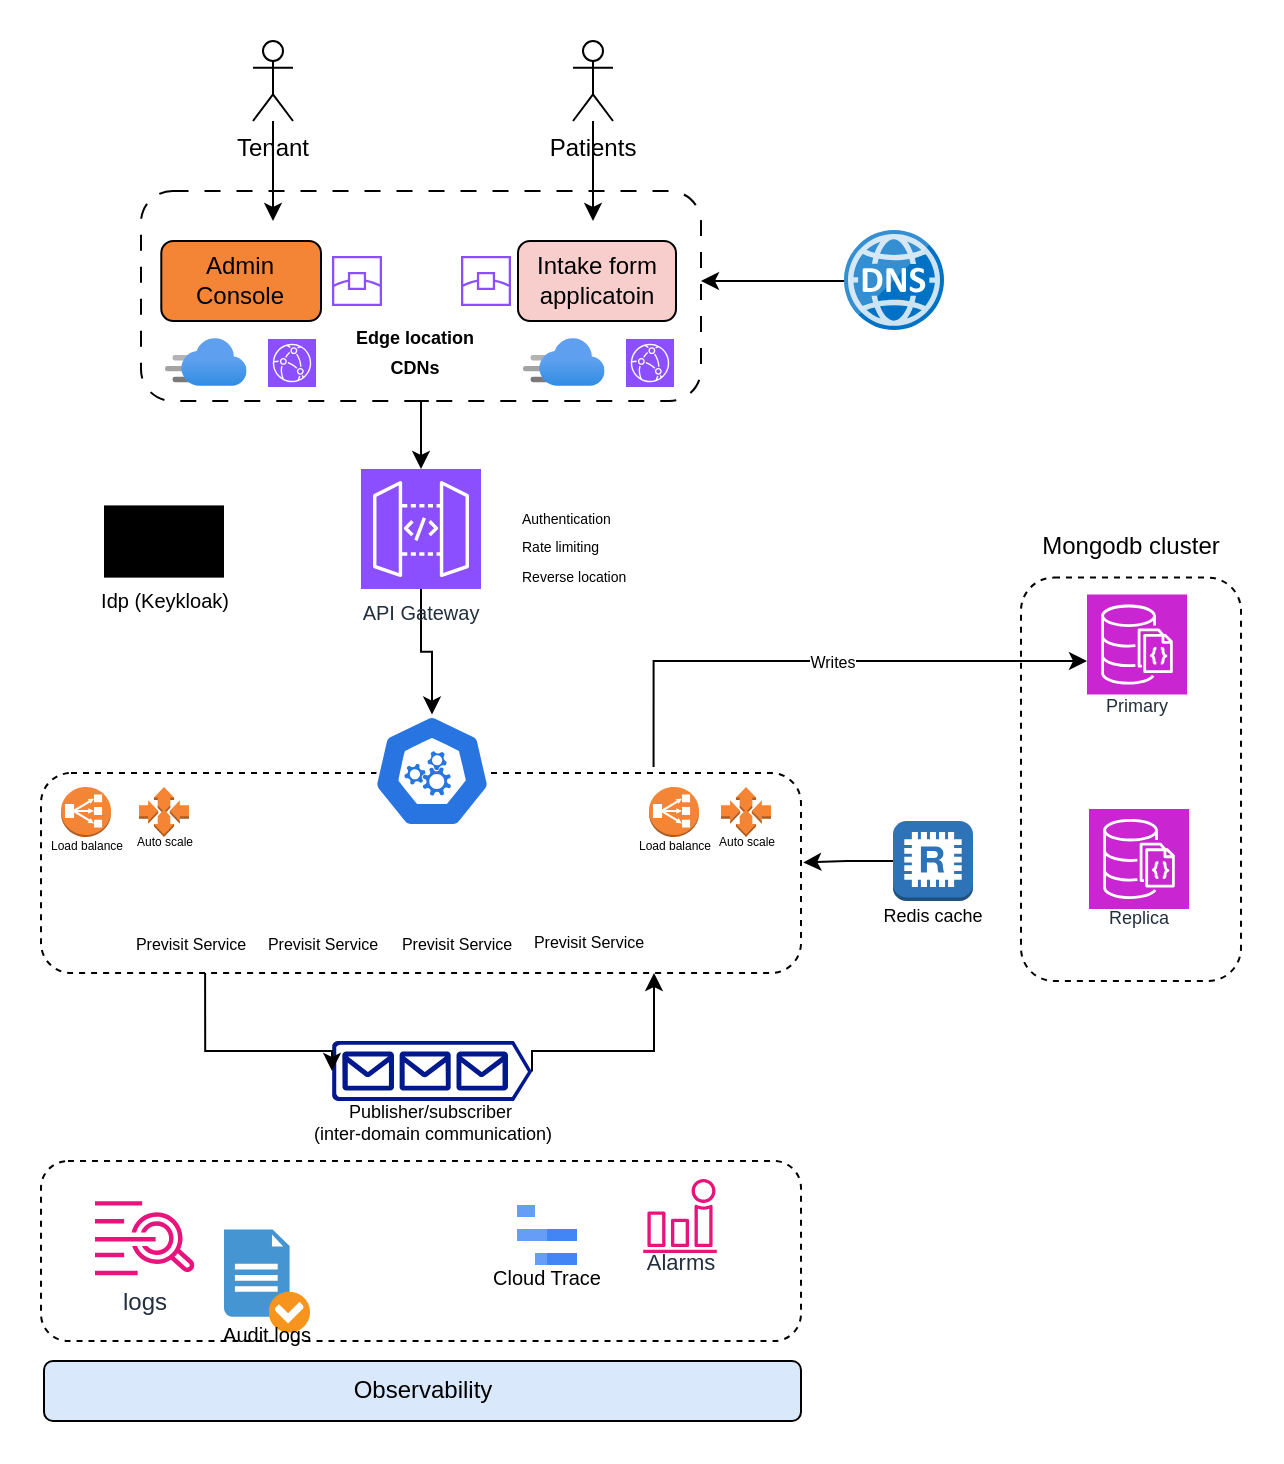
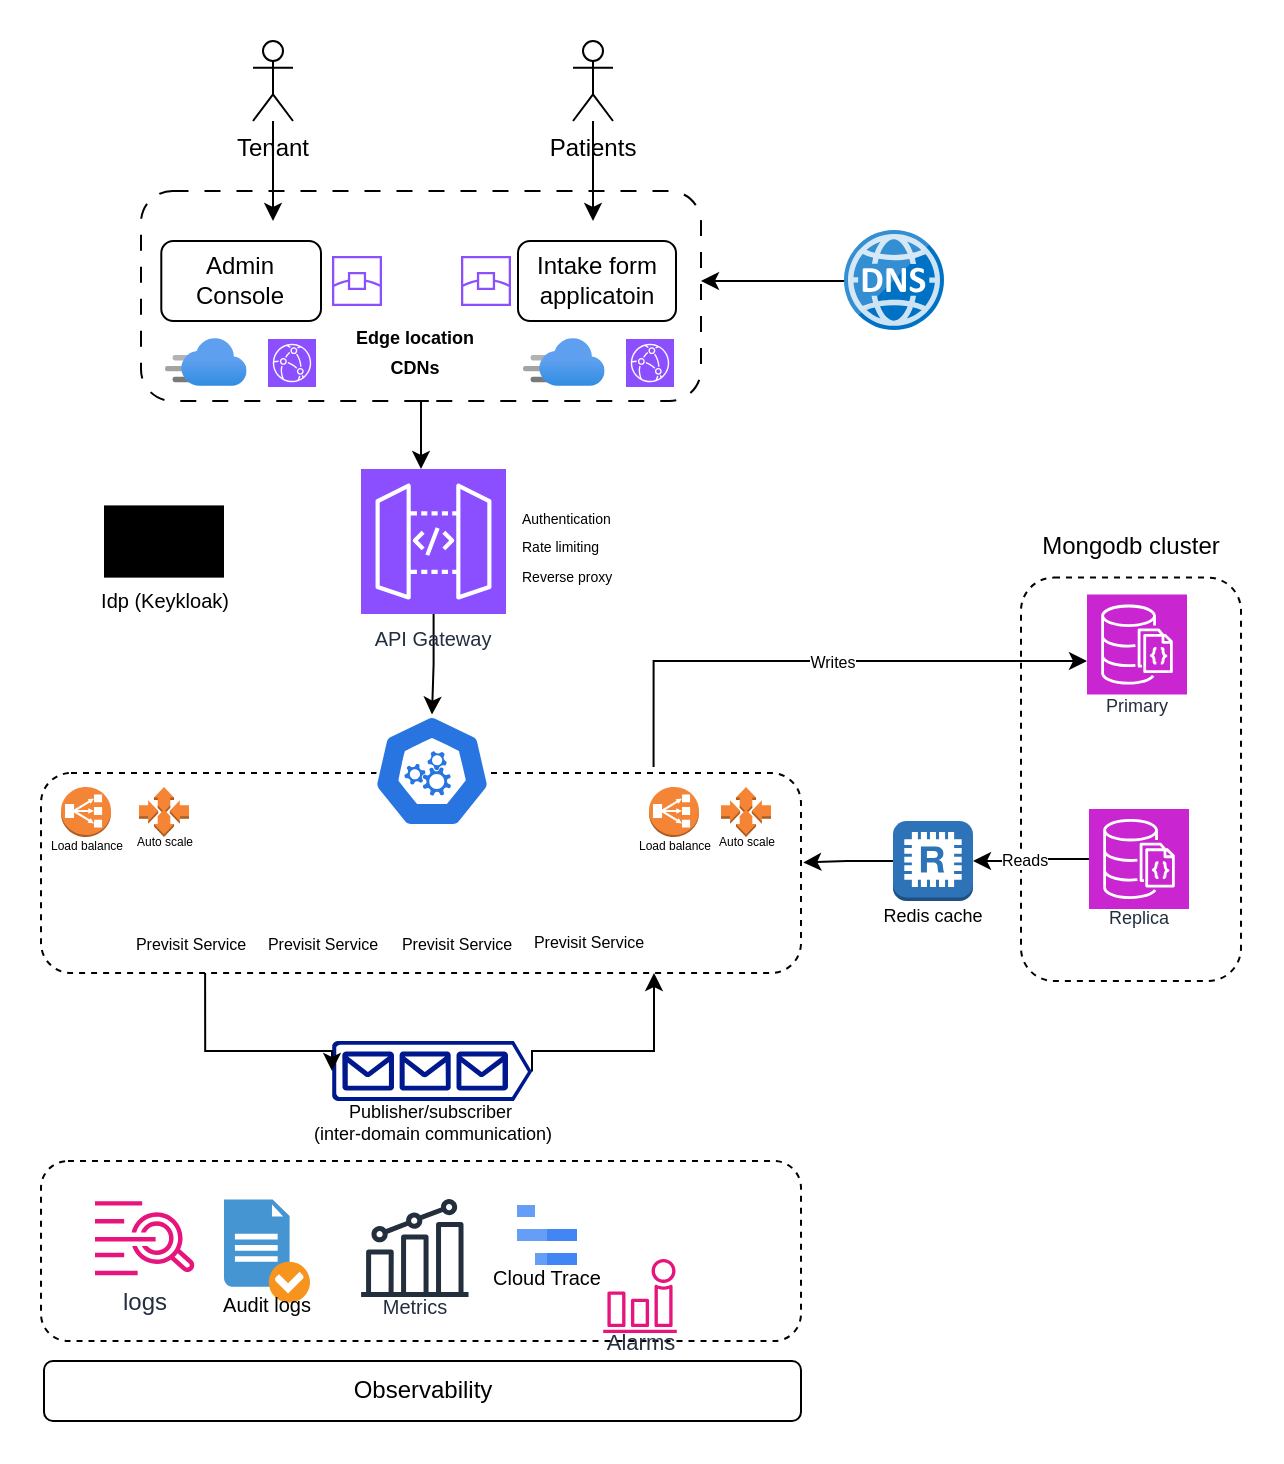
node "Admin Console": fillcolor #f58536 -> #ffffff
node "Intake form applicatoin": fillcolor #f8cecc -> #ffffff
node "API Gateway": size 120x120 -> 145x145
node "Authentication Rate limiting Reverse location": label "Authentication Rate limiting Reverse location" -> "Authentication Rate limiting Reverse proxy"
edge "Replica" -> "Redis cache": added, label "Reads"
node "Alarms": moved (680, 1216) -> (640, 1296)
node "Metrics": added
node "Audit logs": moved (267, 1281) -> (267, 1251)
node "Observability": fillcolor #dae8fc -> #ffffff
